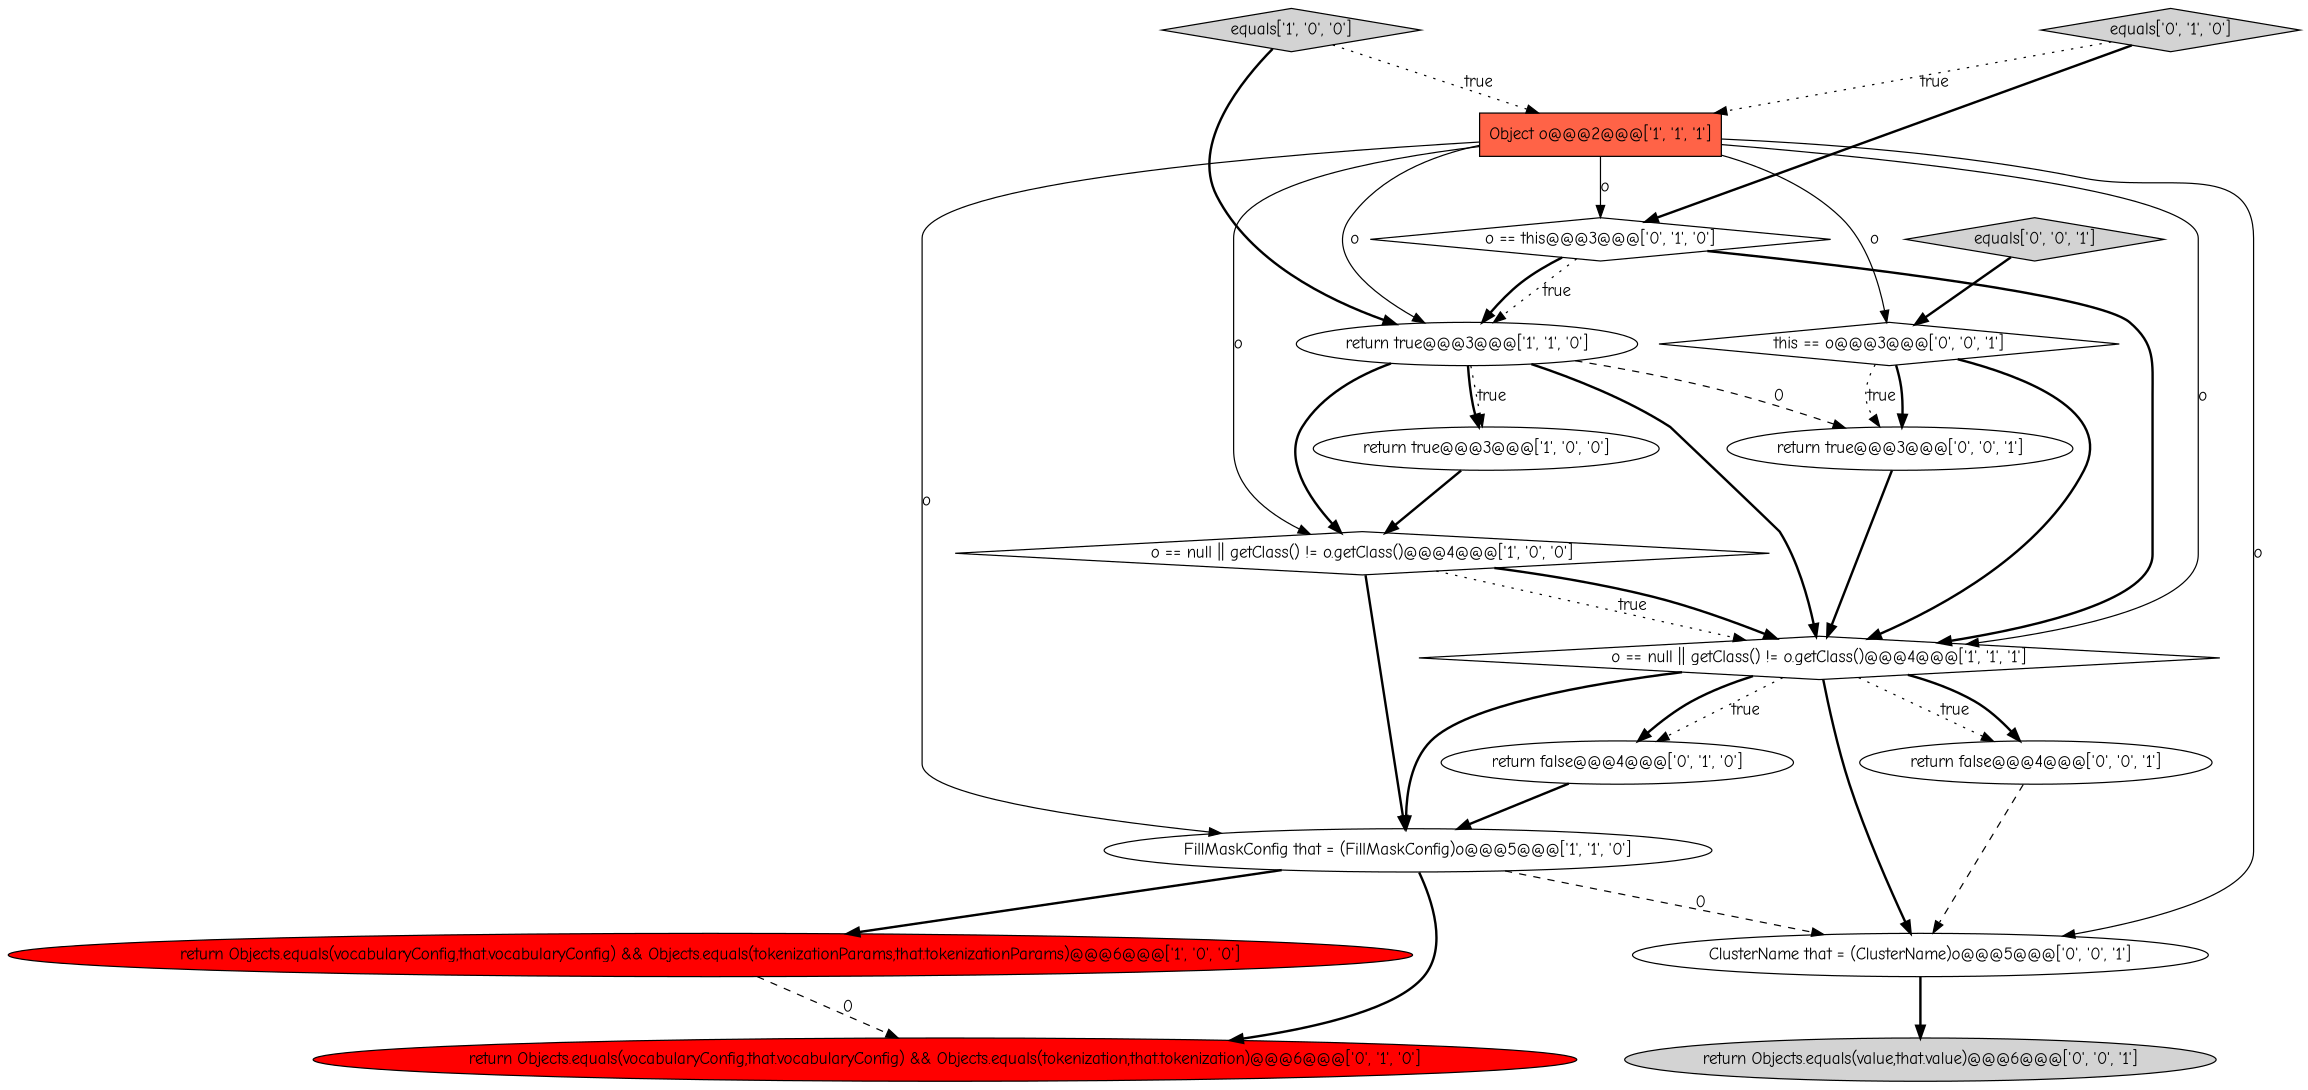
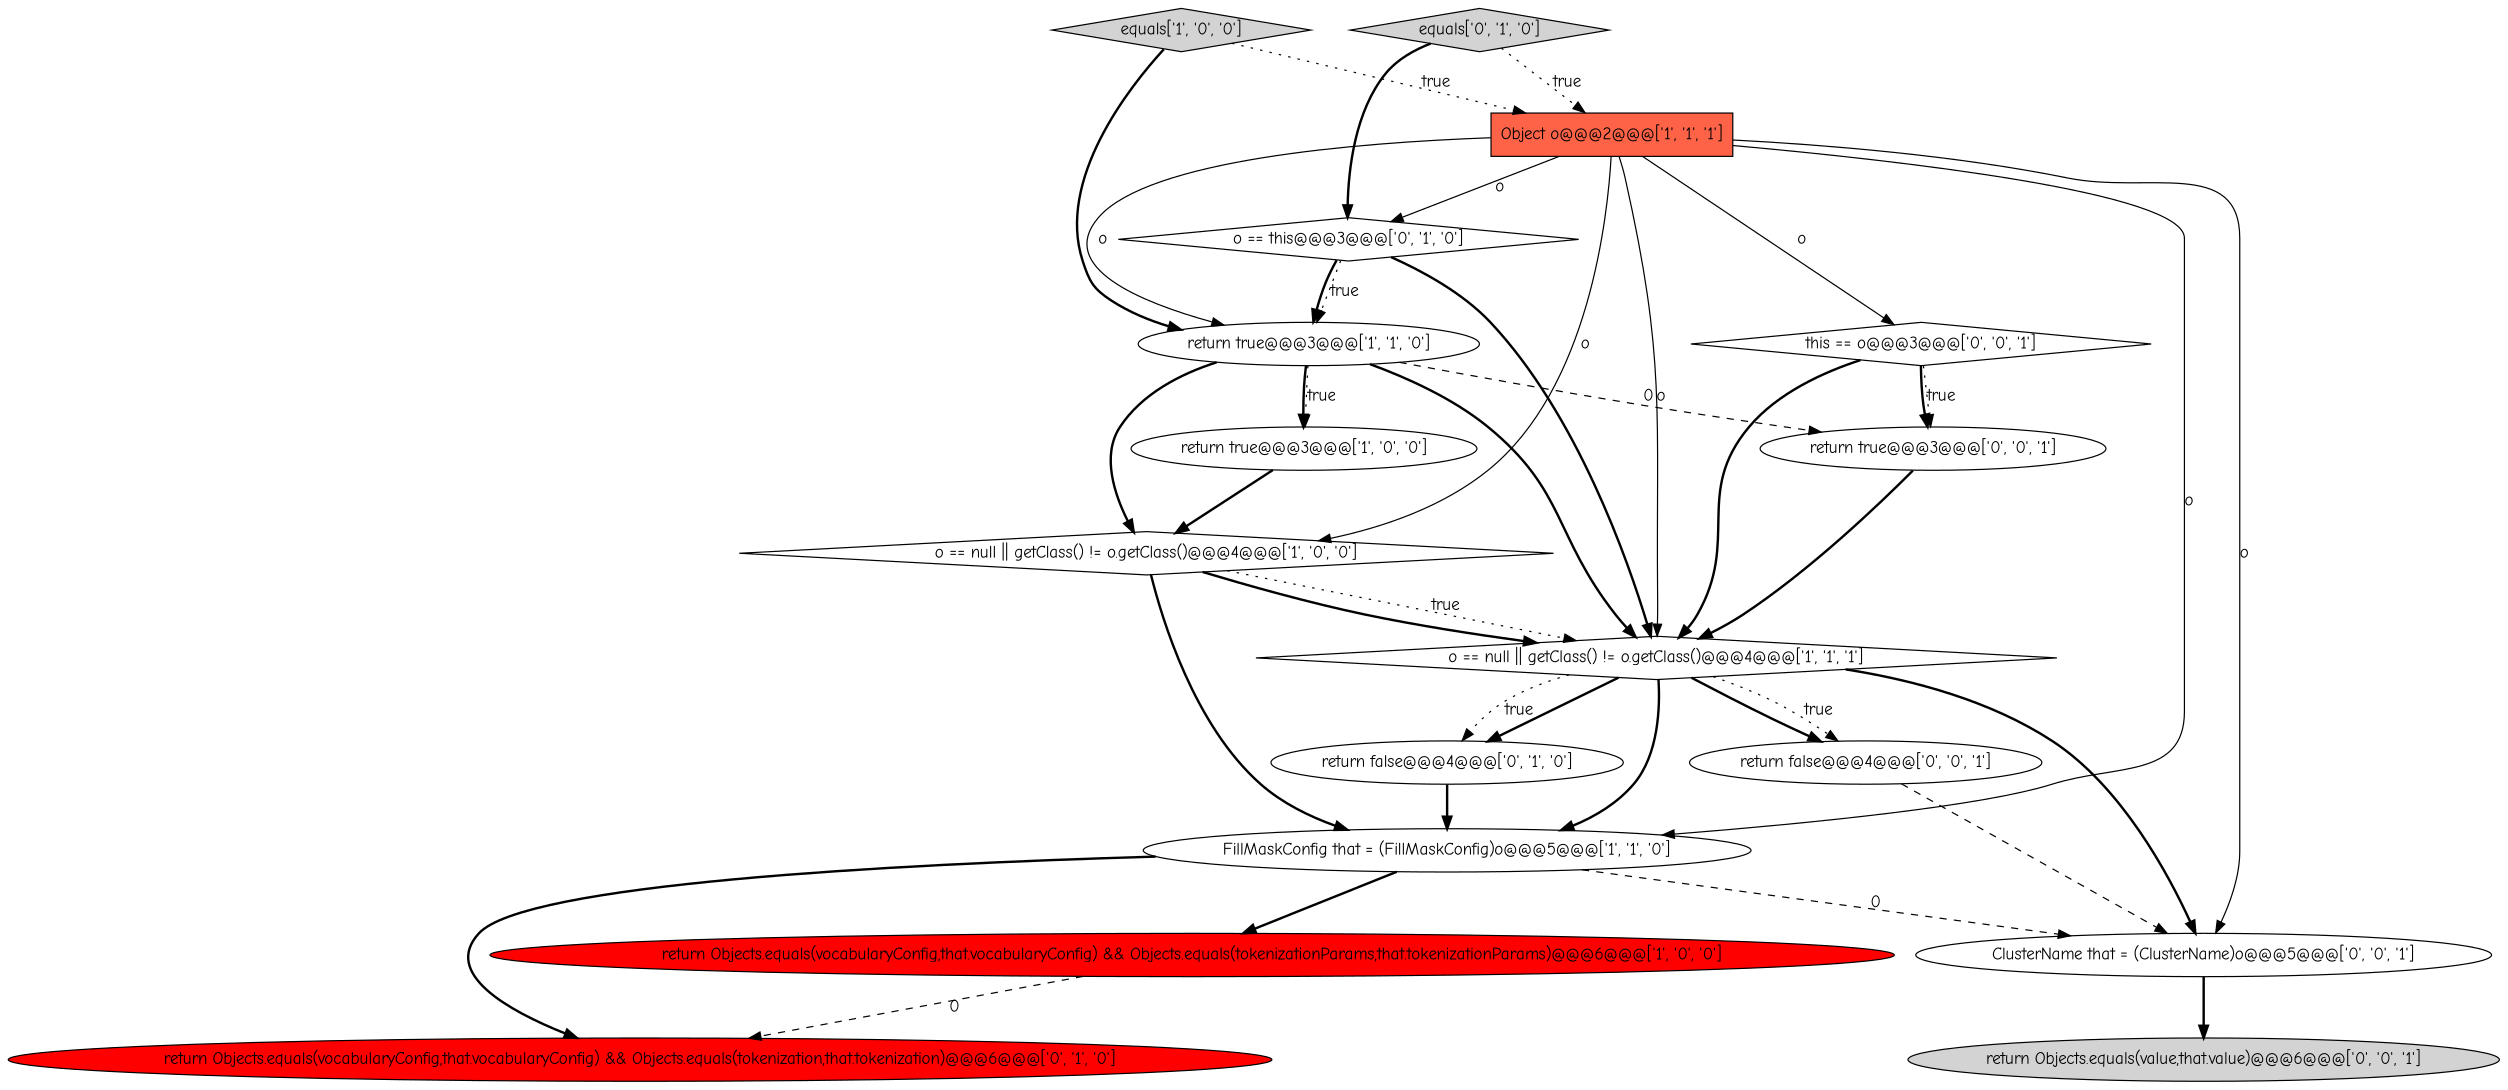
node "equals['0', '0', '1']": removed
